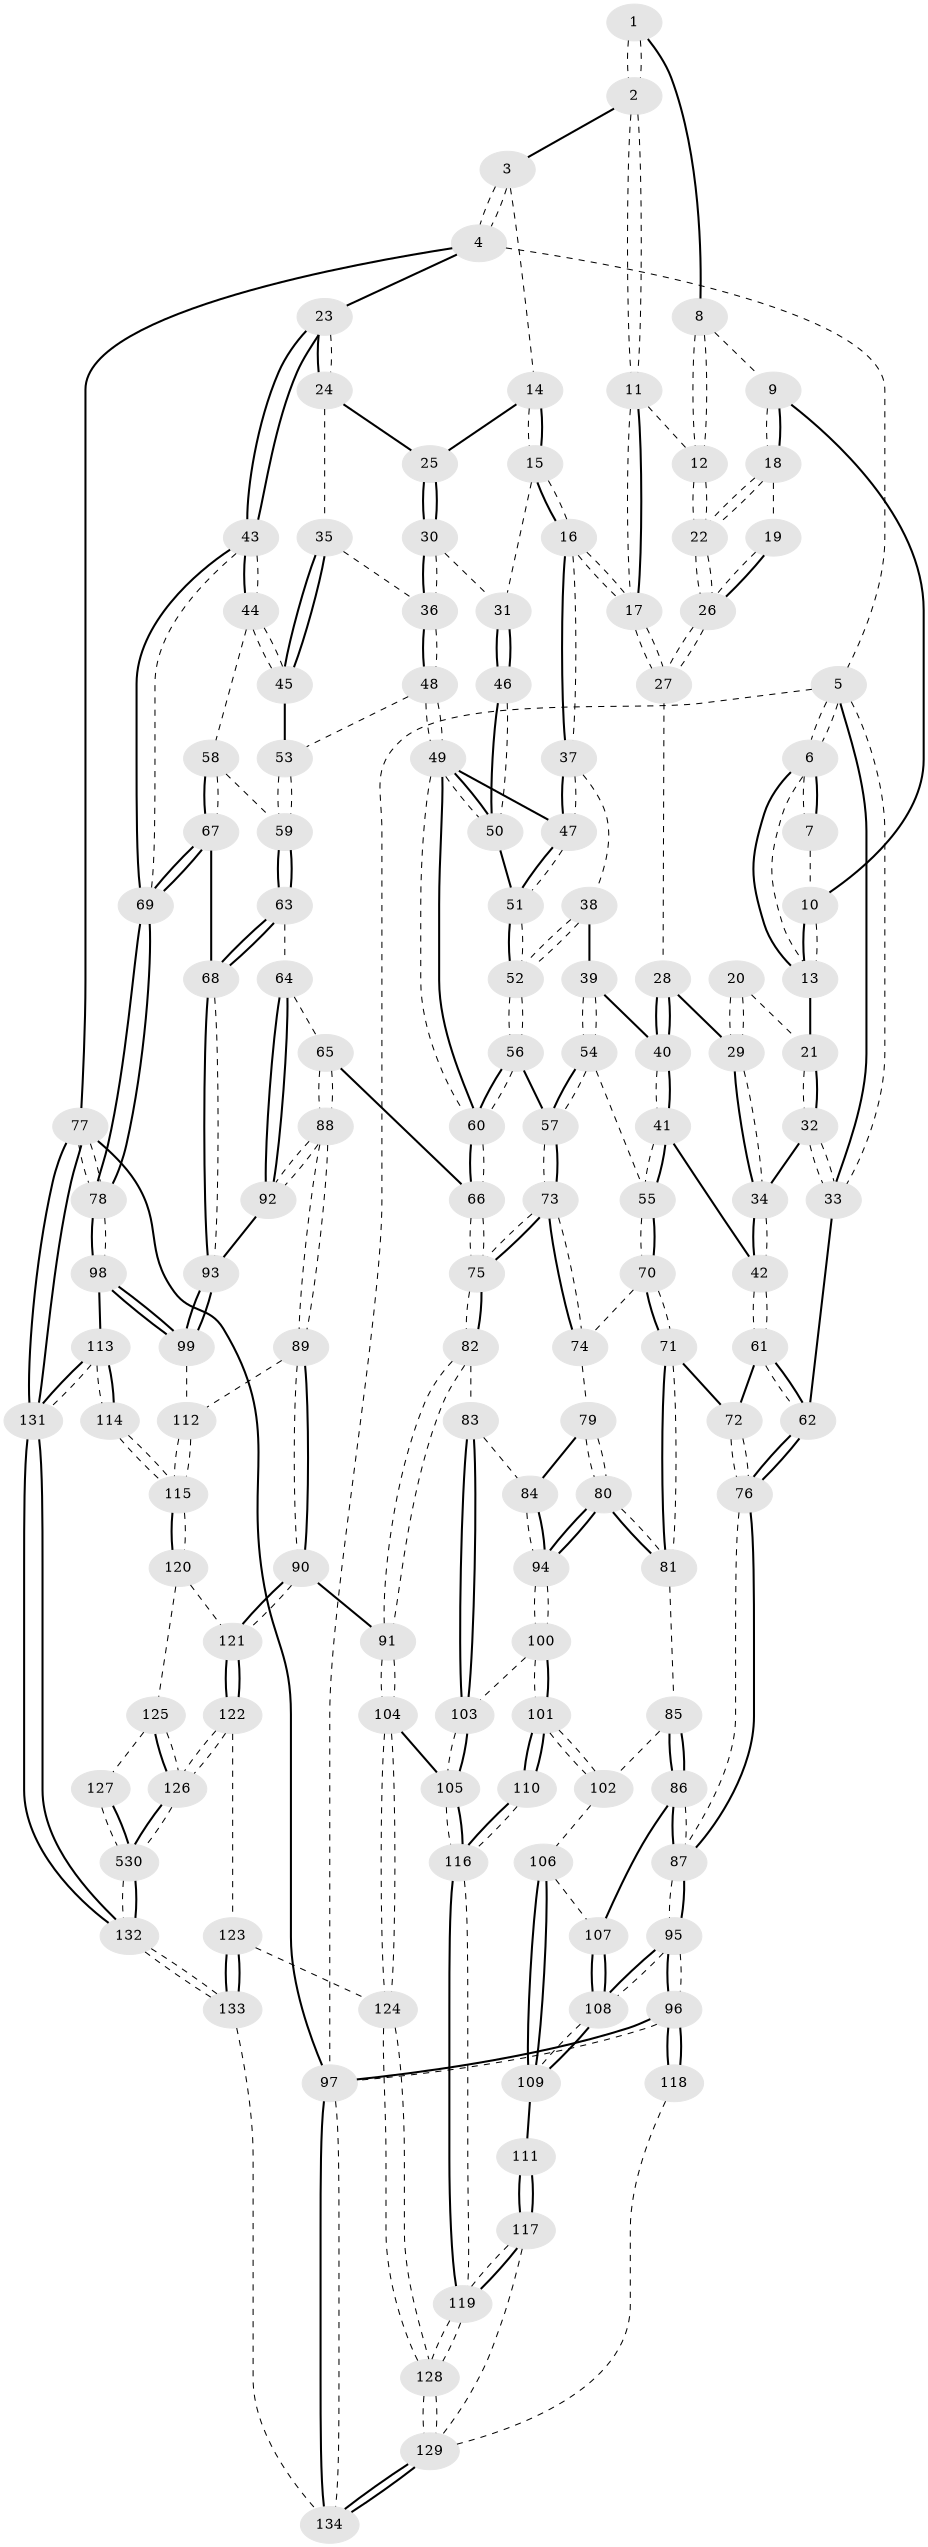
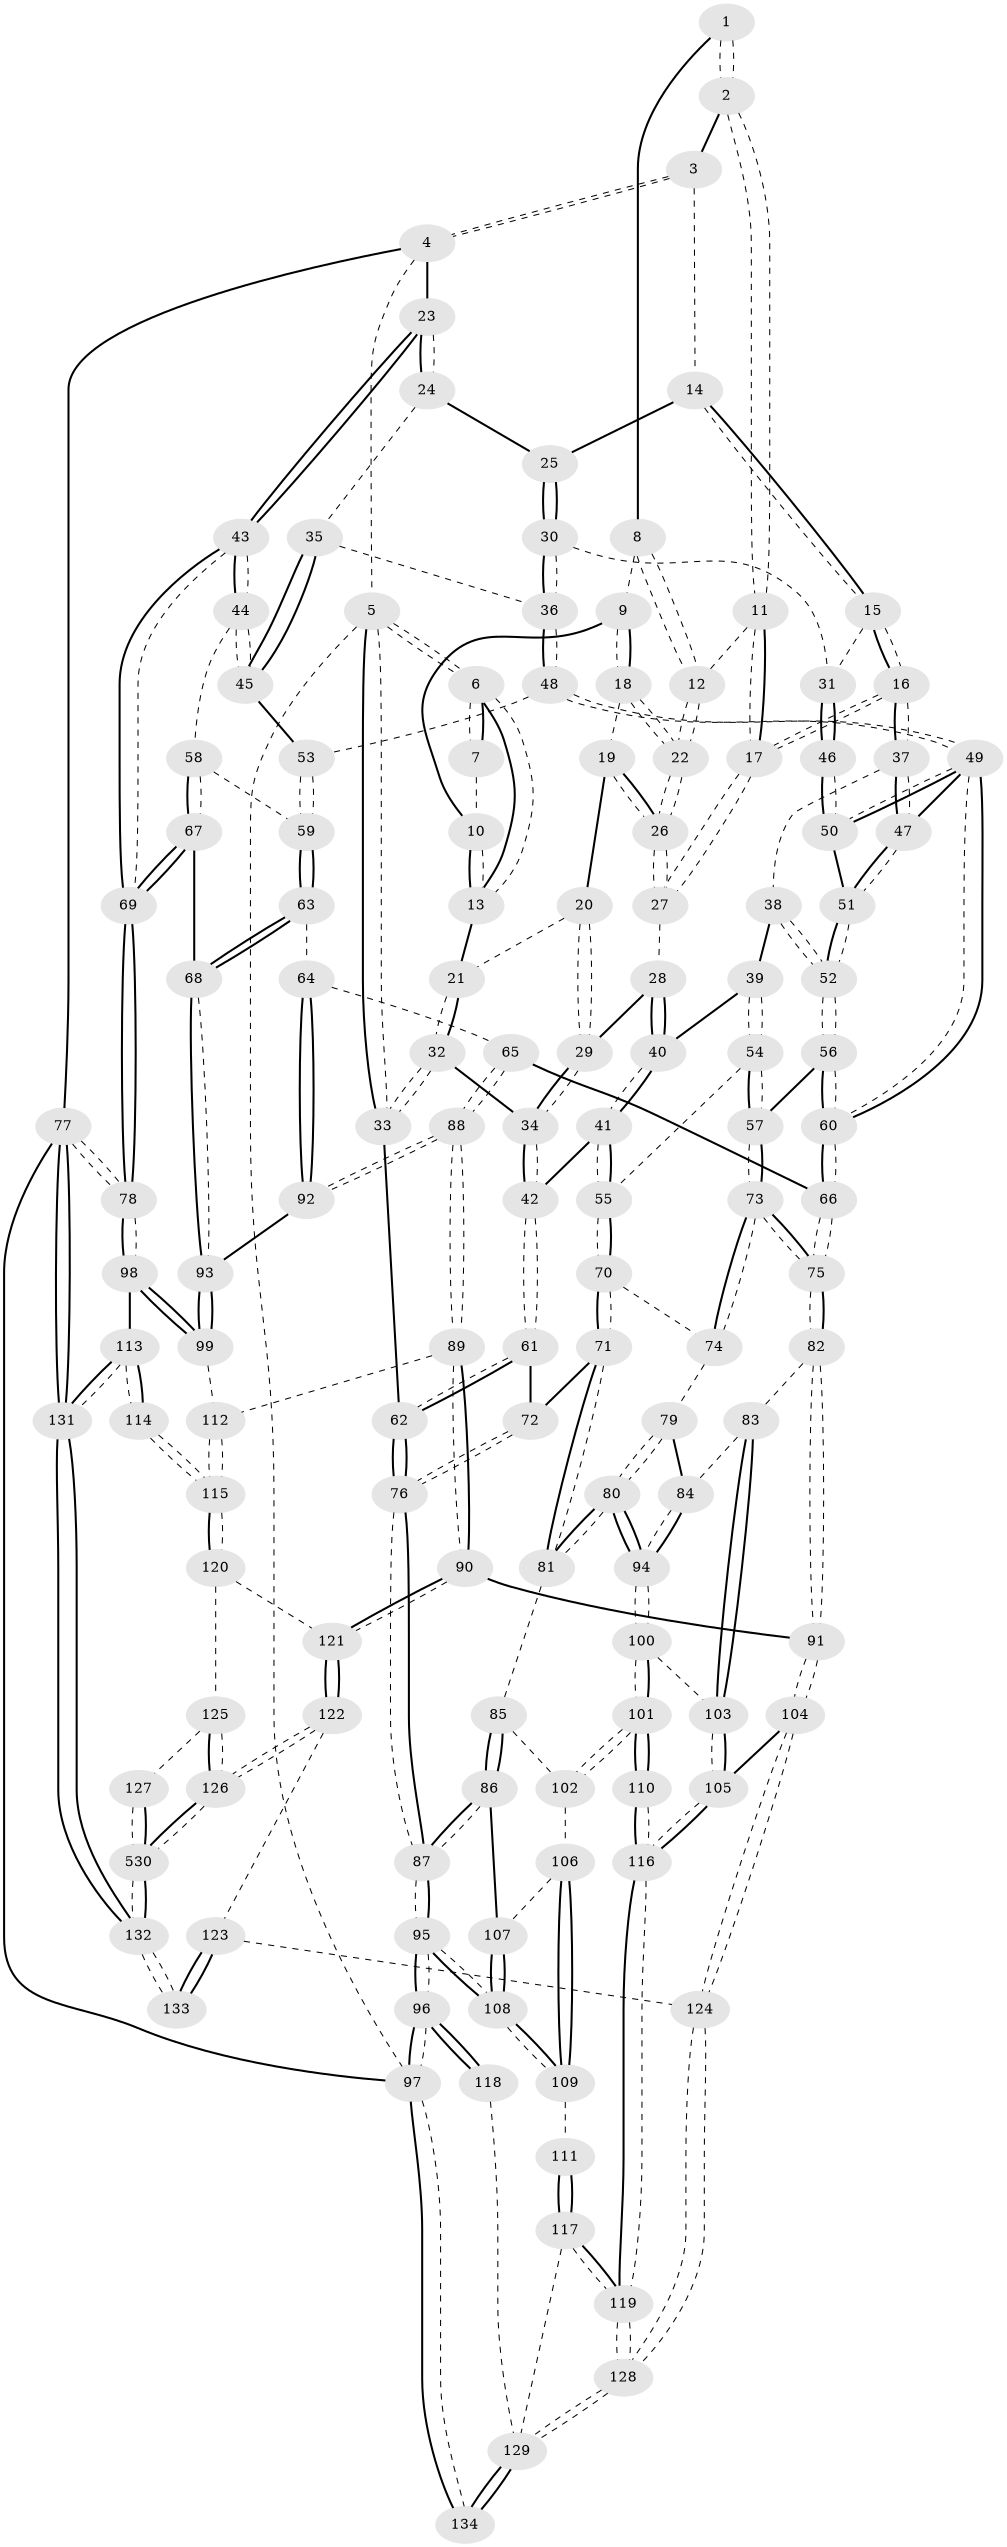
edge "19" -- "20": added
edge "109" -- "111": style bold -> dashed
edge "133" -- "134": removed
